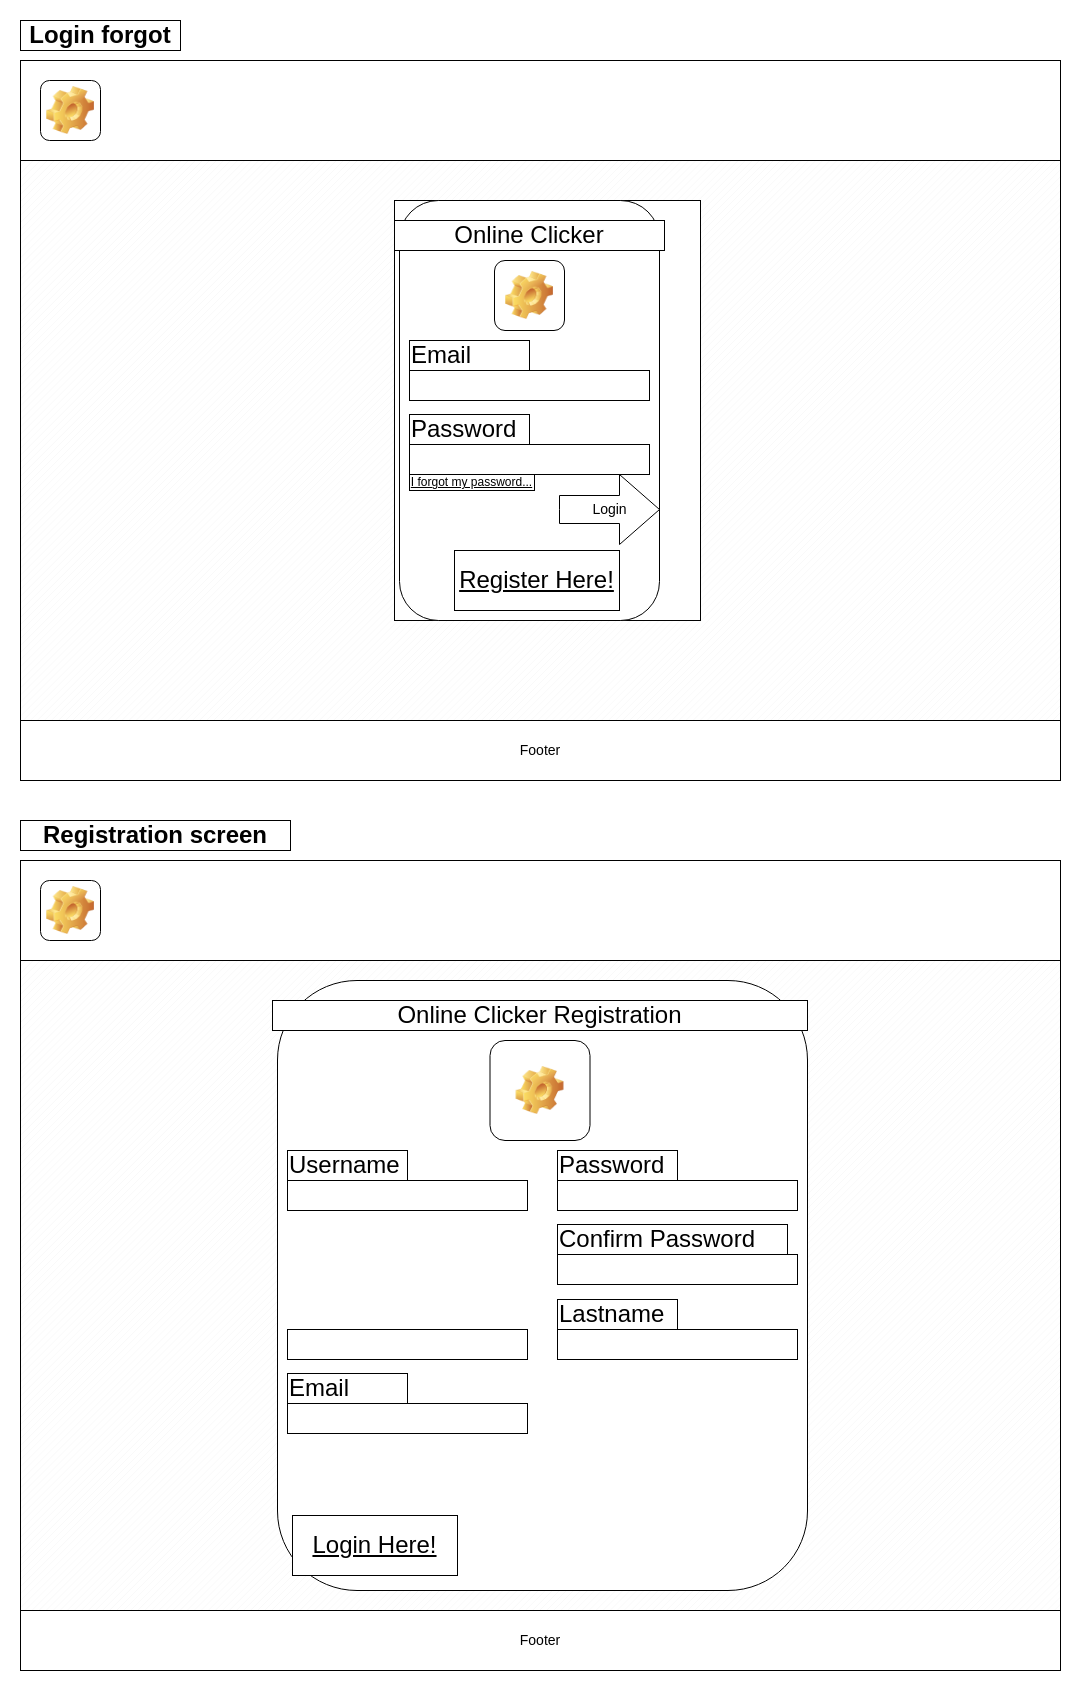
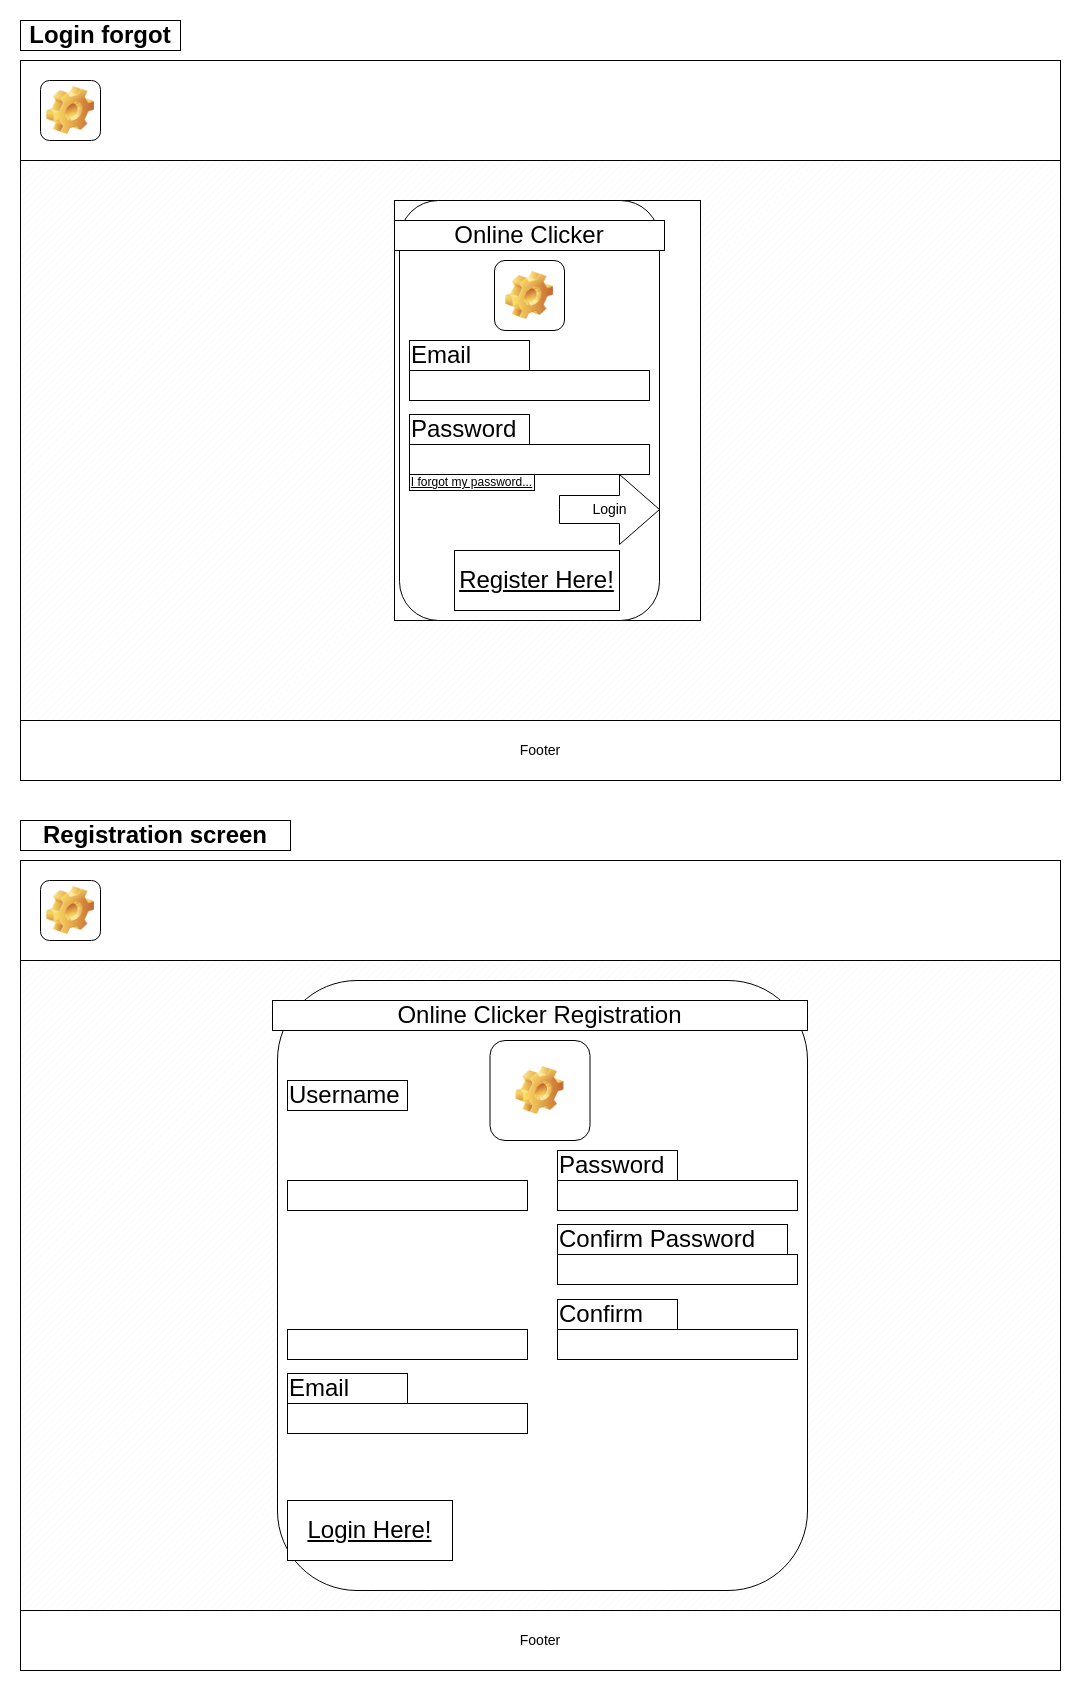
node "Username": moved (348, 1166) -> (348, 1096)
node "Lastname": label "Lastname" -> "Confirm"
node "Login Here!": moved (375, 1546) -> (370, 1531)
